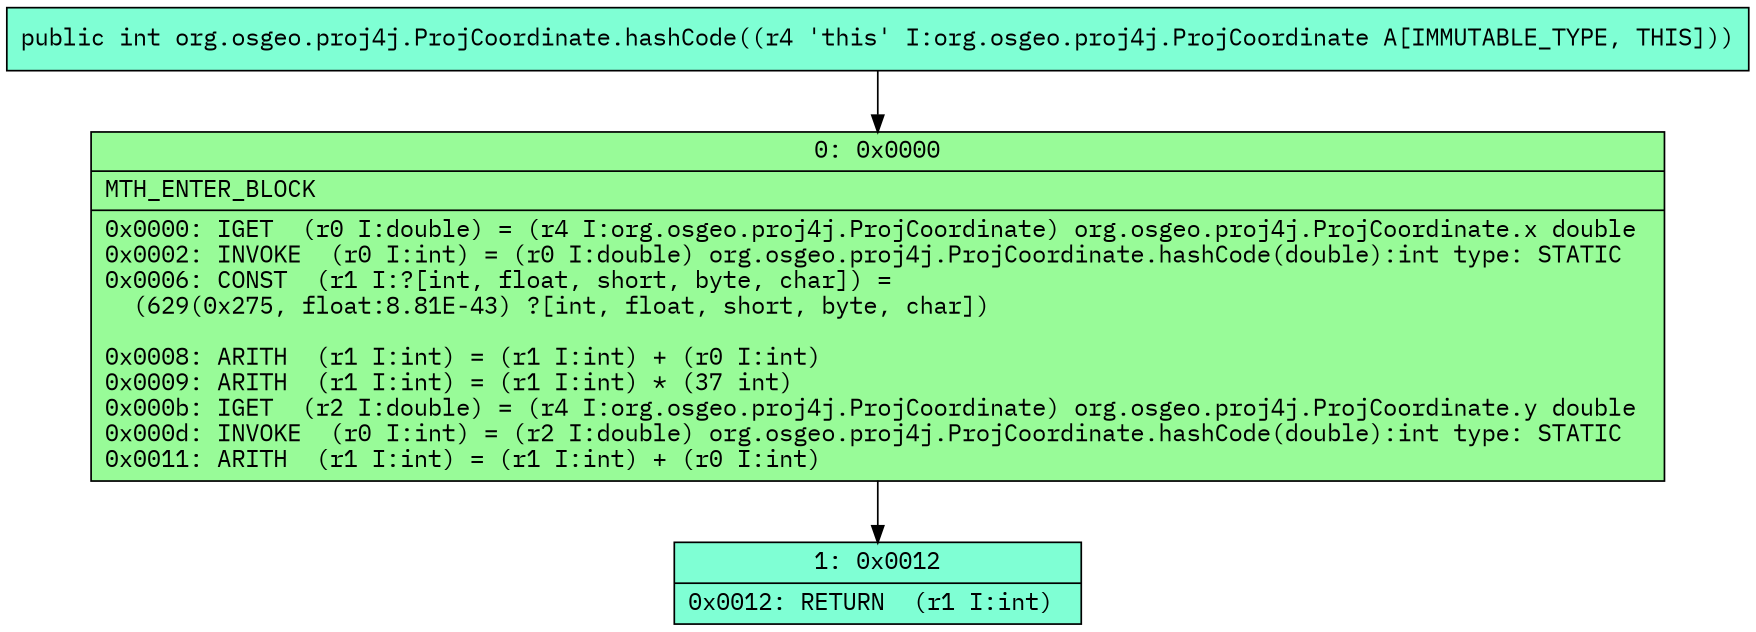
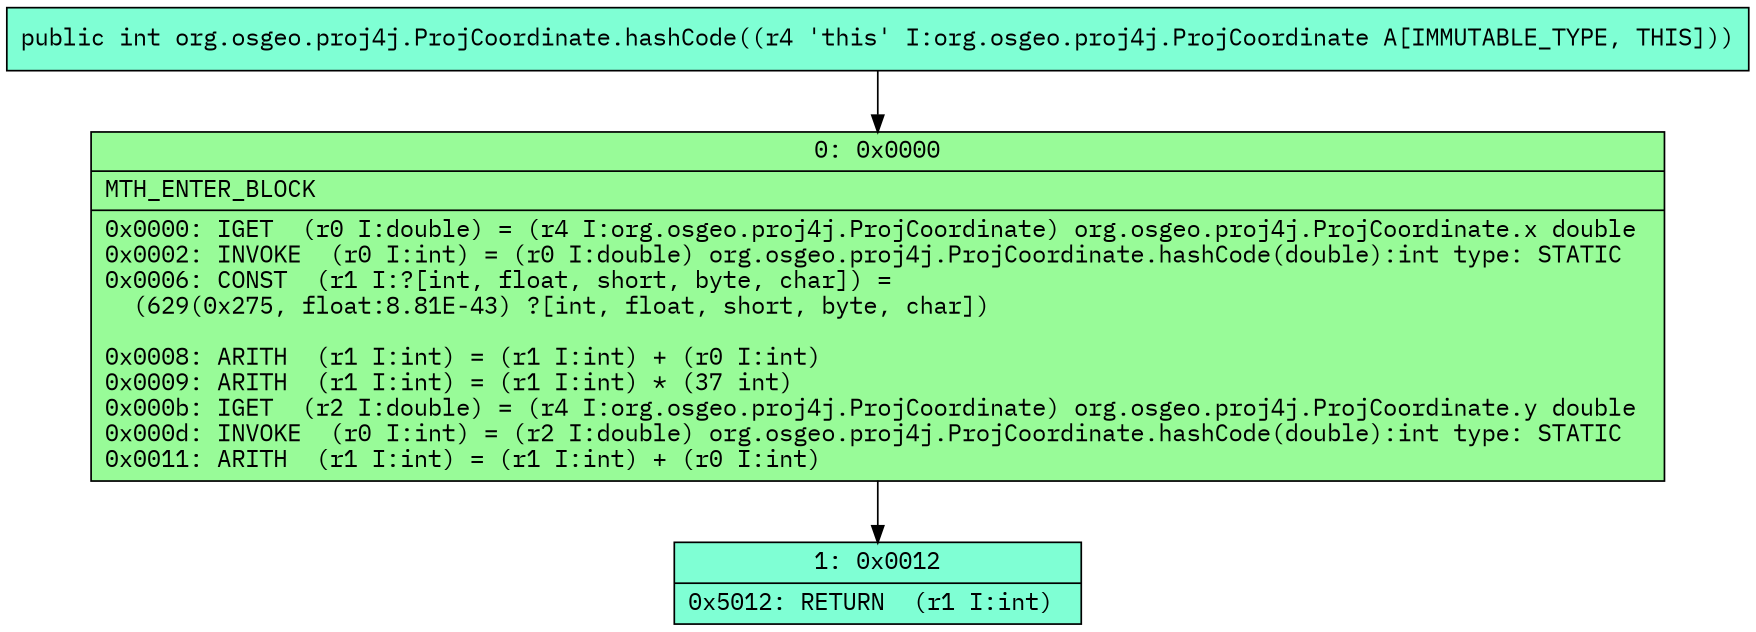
node "1: 0x0012": text "0x0012: RETURN  (r1 I:int)" -> "0x5012: RETURN  (r1 I:int)"
